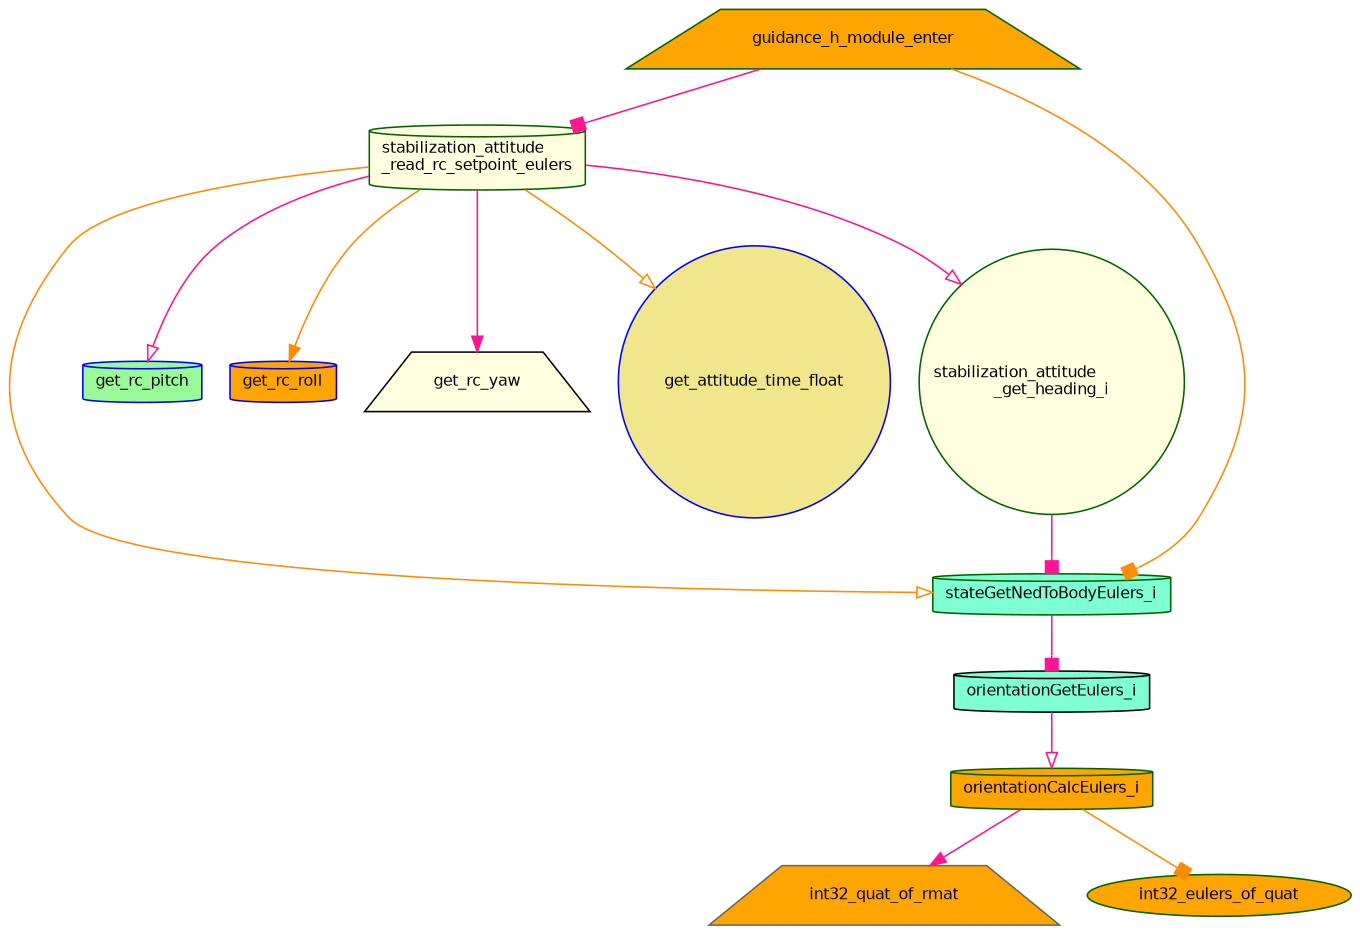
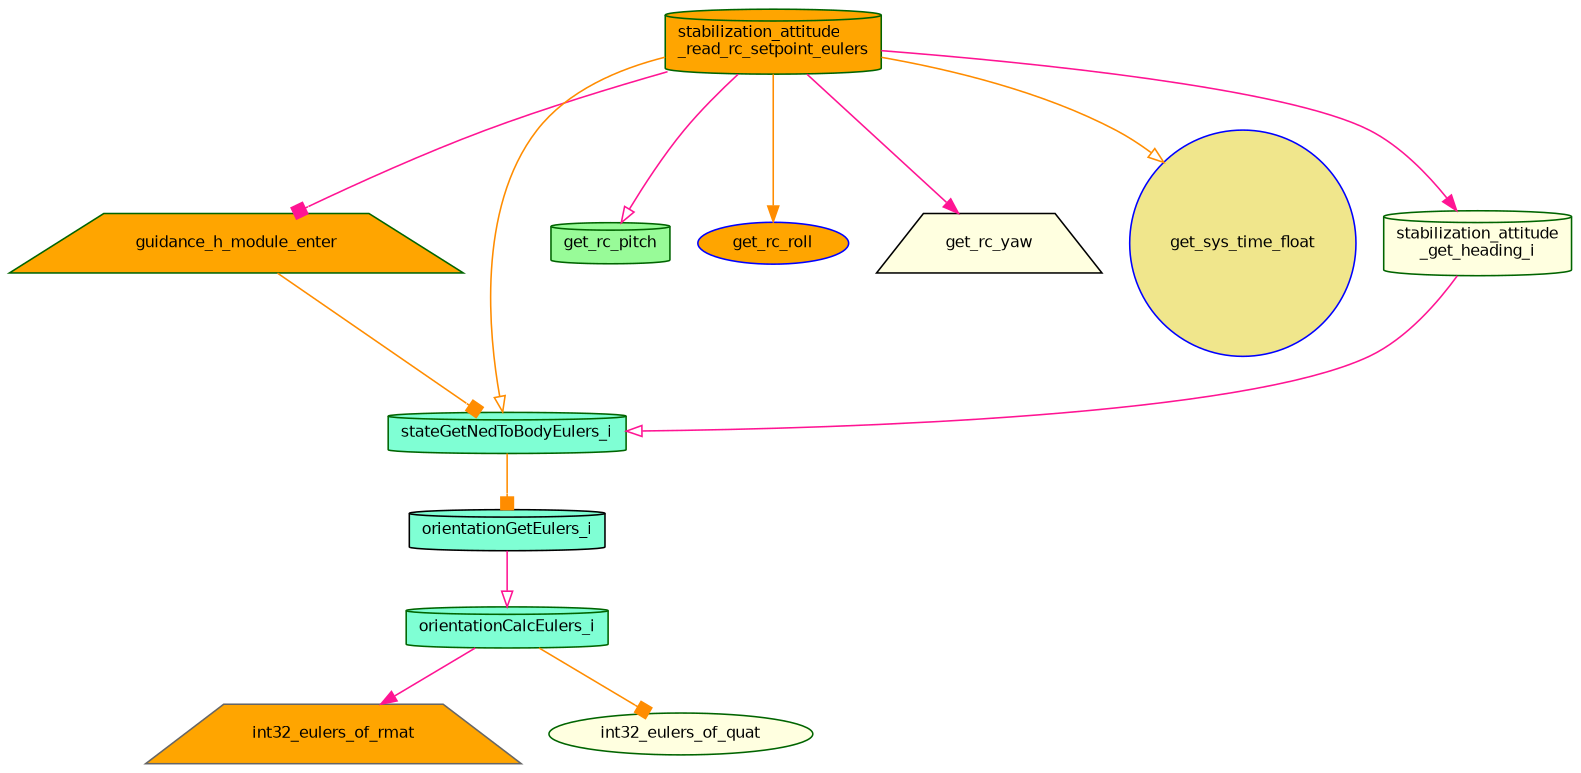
edge "guidance_h_module_enter" -> "stabilization_attitude _read_rc_setpoint_eulers": reversed
node "stabilization_attitude _read_rc_setpoint_eulers": fillcolor lightyellow -> orange
edge "stabilization_attitude _read_rc_setpoint_eulers" -> "stabilization_attitude _get_heading_i": arrowhead onormal -> normal
node "get_rc_pitch": color blue -> darkgreen
node "get_rc_roll": shape cylinder -> ellipse
node "get_attitude_time_float": label "get_attitude_time_float" -> "get_sys_time_float"
node "stabilization_attitude _get_heading_i": shape circle -> cylinder
edge "stabilization_attitude _get_heading_i" -> "stateGetNedToBodyEulers_i": arrowhead box -> onormal
edge "stateGetNedToBodyEulers_i" -> "orientationGetEulers_i": color deeppink -> darkorange
node "orientationCalcEulers_i": fillcolor orange -> aquamarine
node "int32_quat_of_rmat": label "int32_quat_of_rmat" -> "int32_eulers_of_rmat"
node "int32_eulers_of_quat": fillcolor orange -> lightyellow
